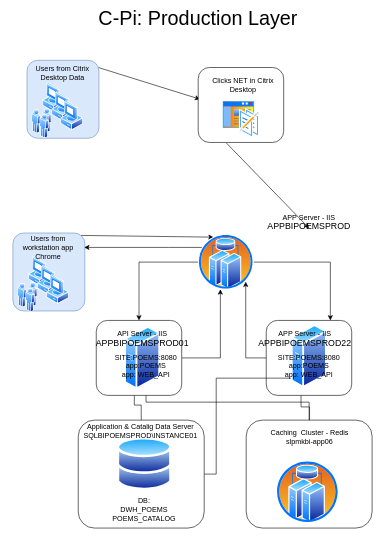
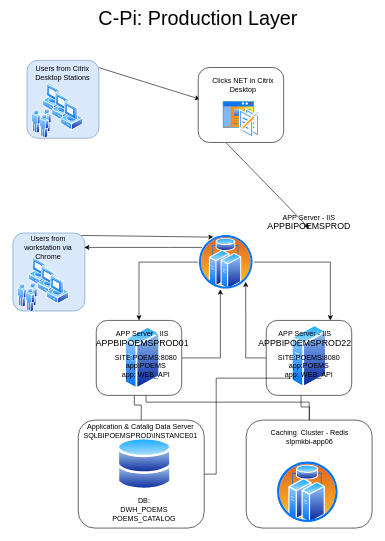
node "Users from Citrix Desktop Data": label "Users from Citrix Desktop Data" -> "Users from Citrix Desktop Stations"
node "Users from workstation app Chrome": label "Users from workstation app Chrome" -> "Users from workstation via Chrome"
node "API Server - IIS APPBIPOEMSPROD01": label "API Server - IIS APPBIPOEMSPROD01" -> "APP Server - IIS APPBIPOEMSPROD01"
